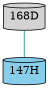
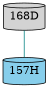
node "147H": label "147H" -> "157H"
